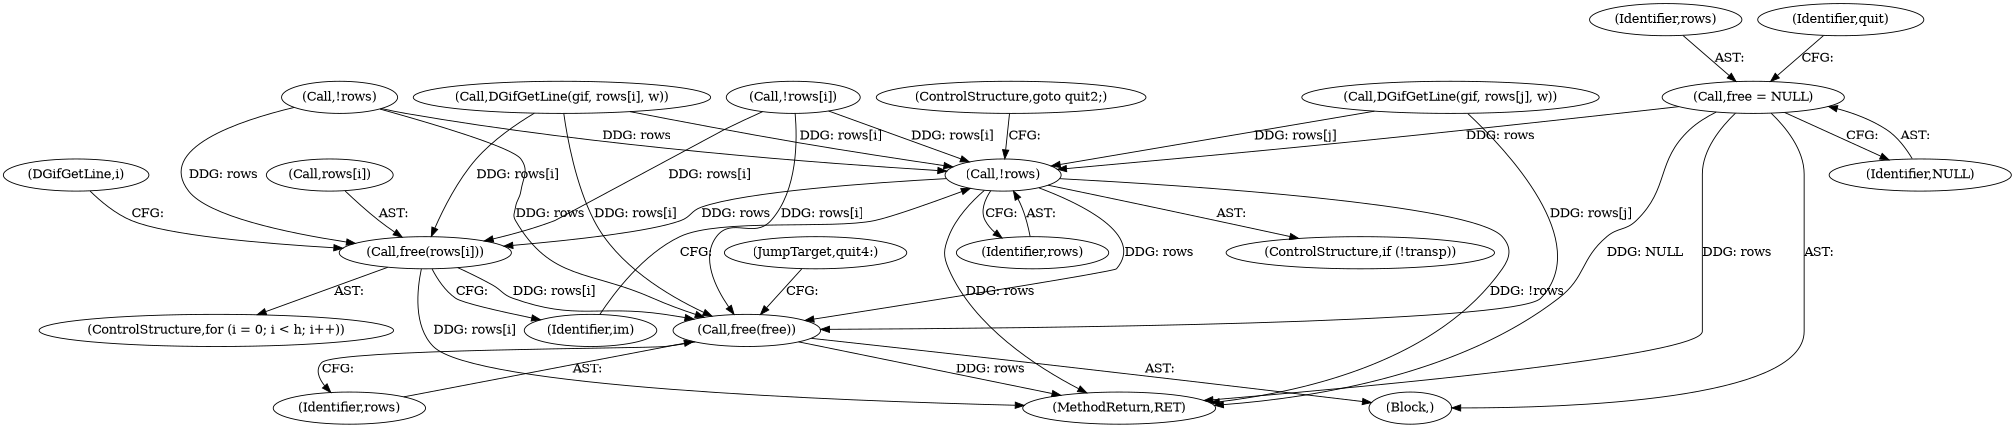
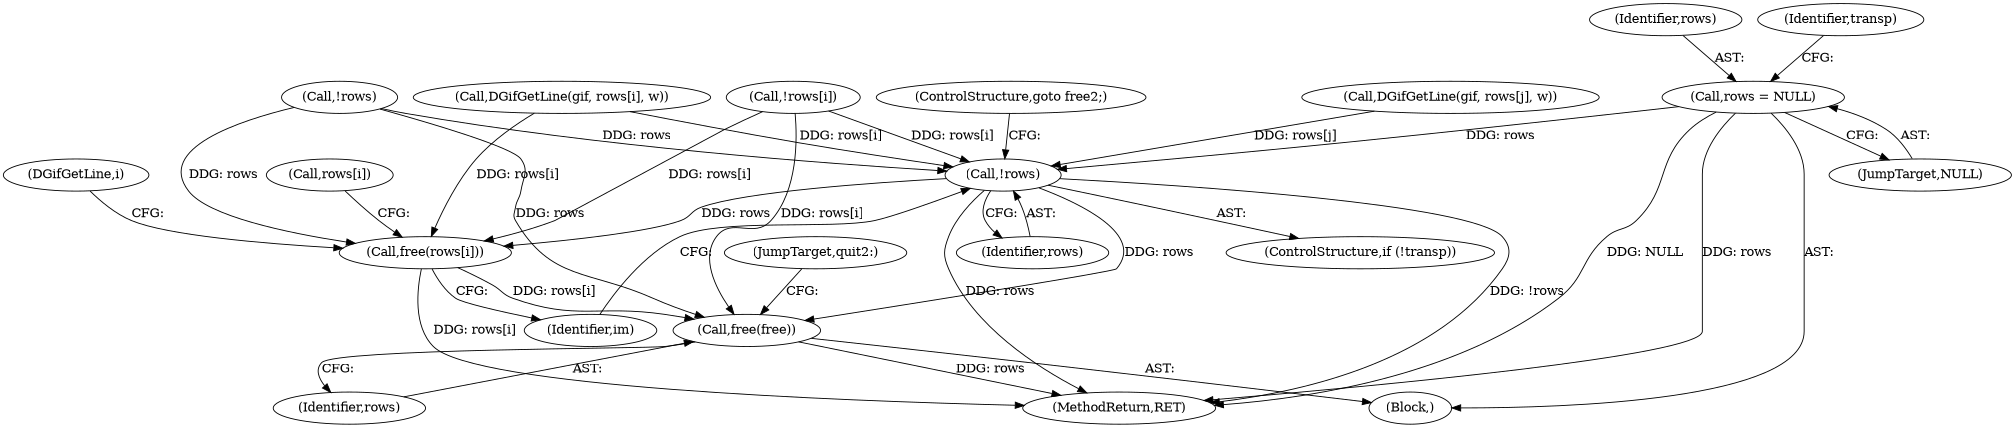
node "(Identifier,quit)": label "(Identifier,quit)" -> "(Identifier,transp)"
node "(ControlStructure,goto quit2;)": label "(ControlStructure,goto quit2;)" -> "(ControlStructure,goto free2;)"
node "(Call,free = NULL)": label "(Call,free = NULL)" -> "(Call,rows = NULL)"
node "(Identifier,NULL)": label "(Identifier,NULL)" -> "(JumpTarget,NULL)"
edge "(Call,rows[i])" -> "(Call,free(rows[i]))": label "AST: " -> "CFG: "
edge "(Call,DGifGetLine(gif, rows[i], w))" -> "(Call,free(free))": removed, label "DDG: rows[i]"
node "(JumpTarget,quit4:)": label "(JumpTarget,quit4:)" -> "(JumpTarget,quit2:)"
edge "(Call,DGifGetLine(gif, rows[j], w))" -> "(Call,free(free))": removed, label "DDG: rows[j]"
node "(ControlStructure,for (i = 0; i < h; i++))": removed
